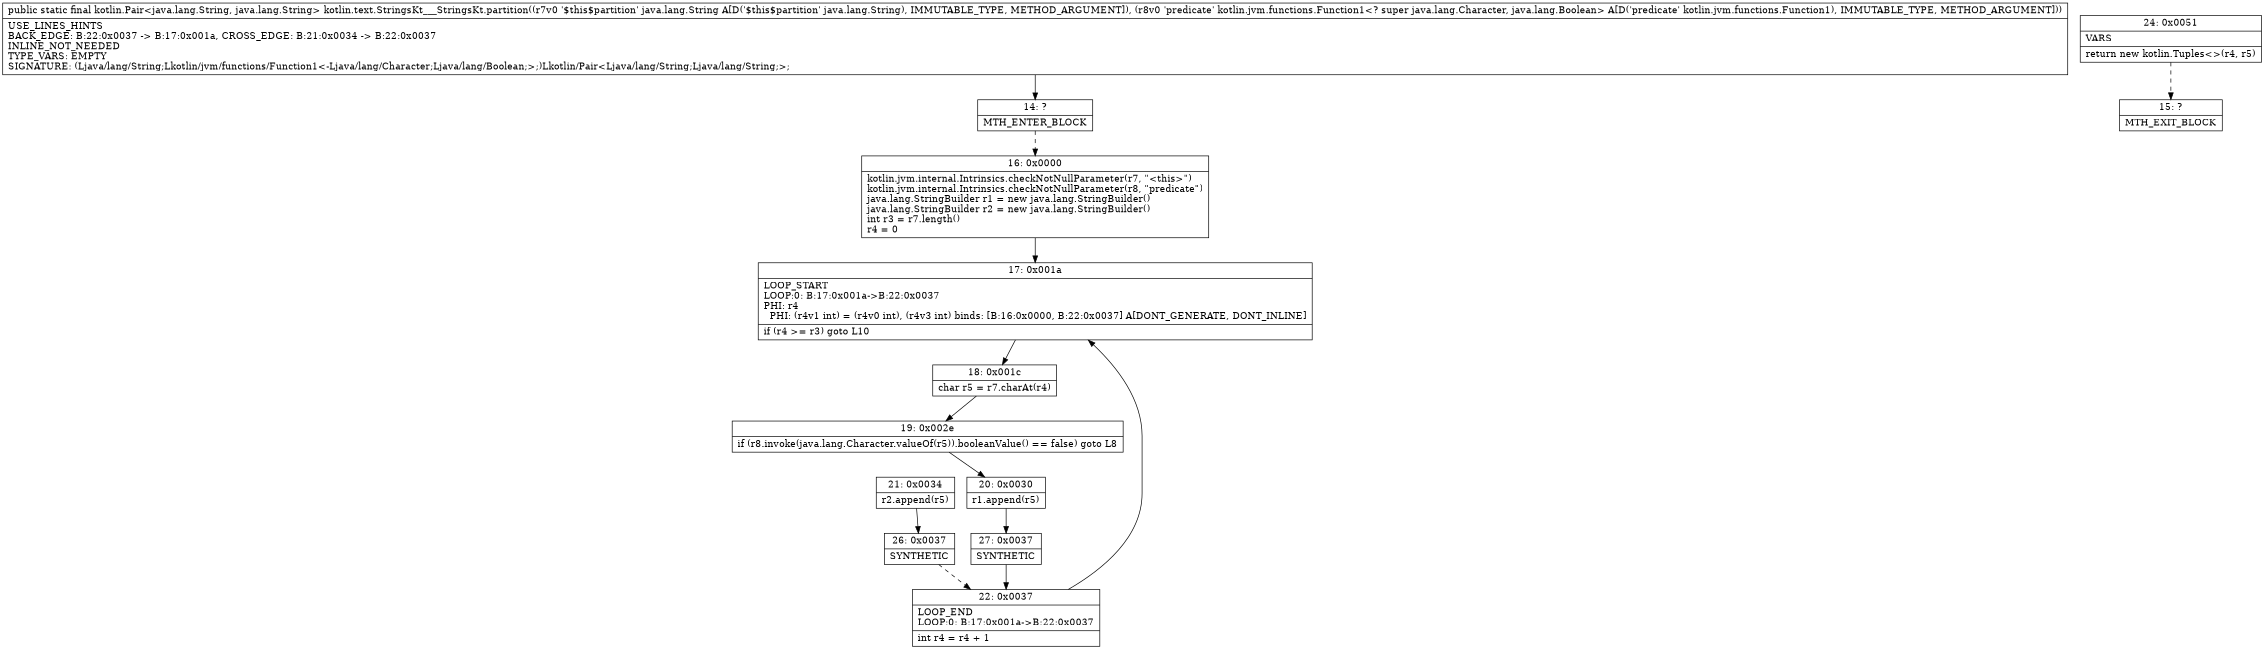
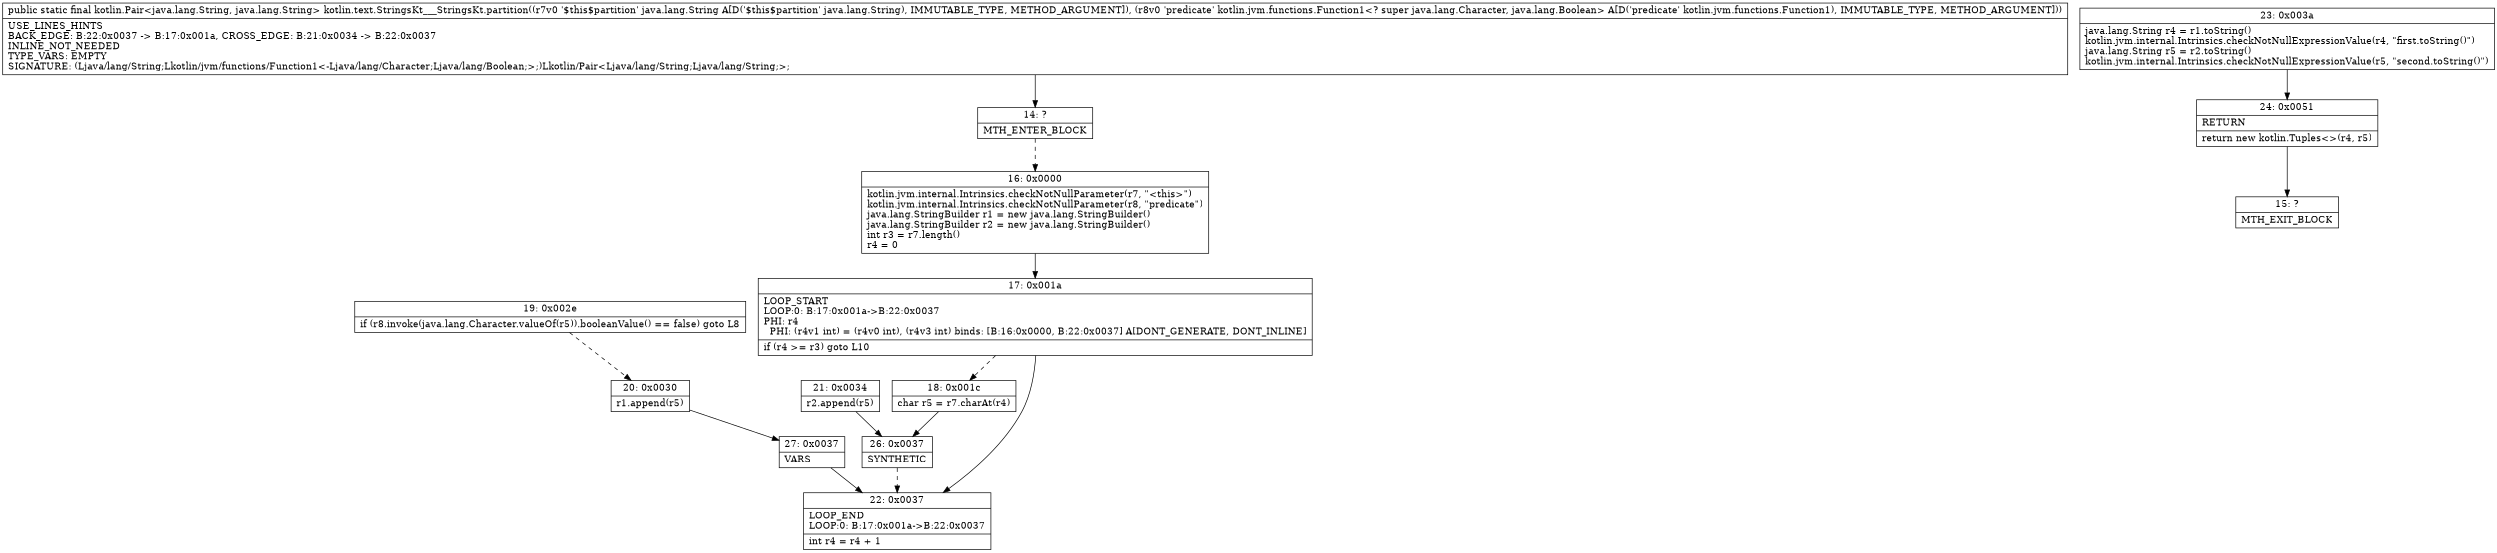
node "24: 0x0051": text "VARS" -> "RETURN"
node "23: 0x003a": added
edge "24: 0x0051" -> "15: ?": style dashed -> solid
edge "17: 0x001a" -> "18: 0x001c": style solid -> dashed
edge "18: 0x001c" -> "19: 0x002e": now "18: 0x001c" -> "26: 0x0037"
edge "19: 0x002e" -> "20: 0x0030": style solid -> dashed
edge "22: 0x0037" -> "17: 0x001a": reversed
node "27: 0x0037": text "SYNTHETIC" -> "VARS"
